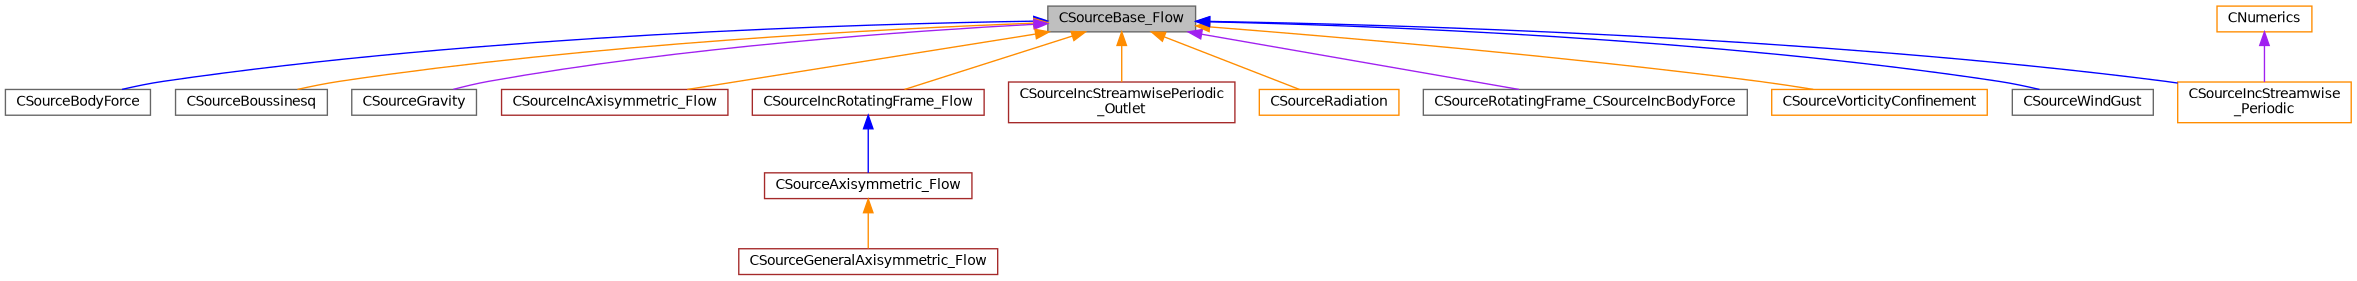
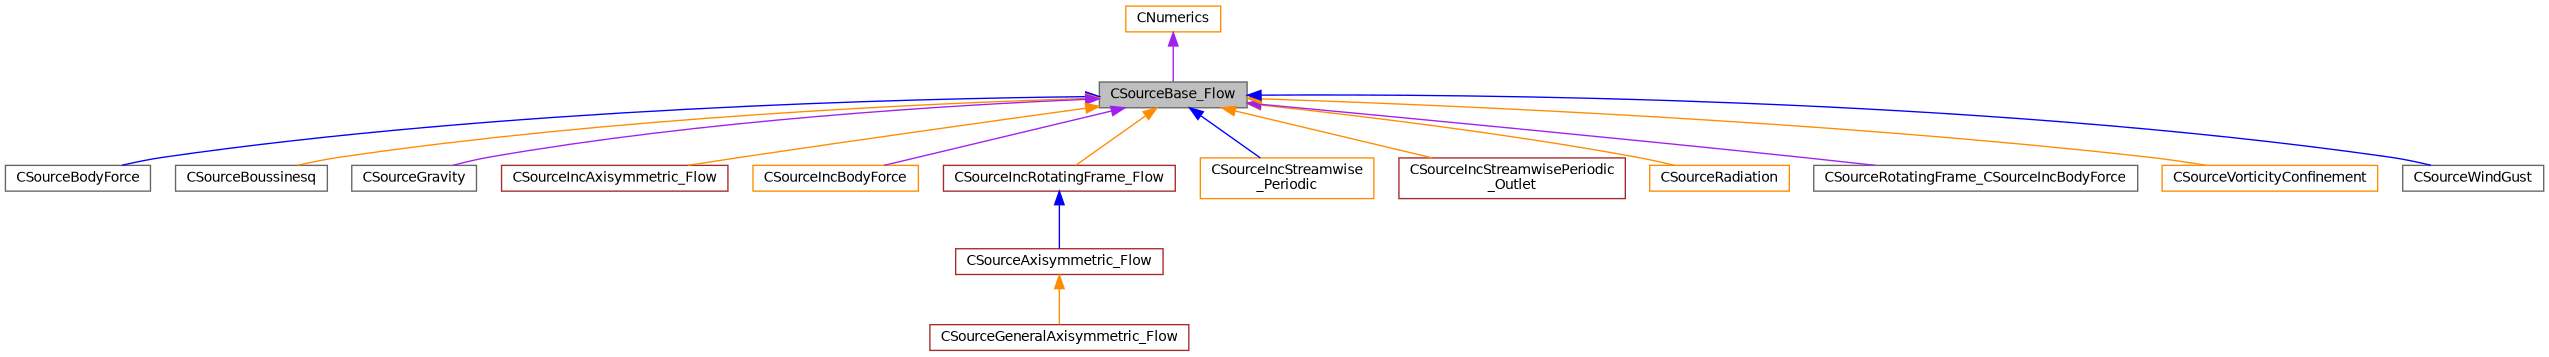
edge "CSourceIncStreamwise _Periodic" -> "CNumerics": now "CSourceBase_Flow" -> "CNumerics"
node "CSourceIncBodyForce": added
